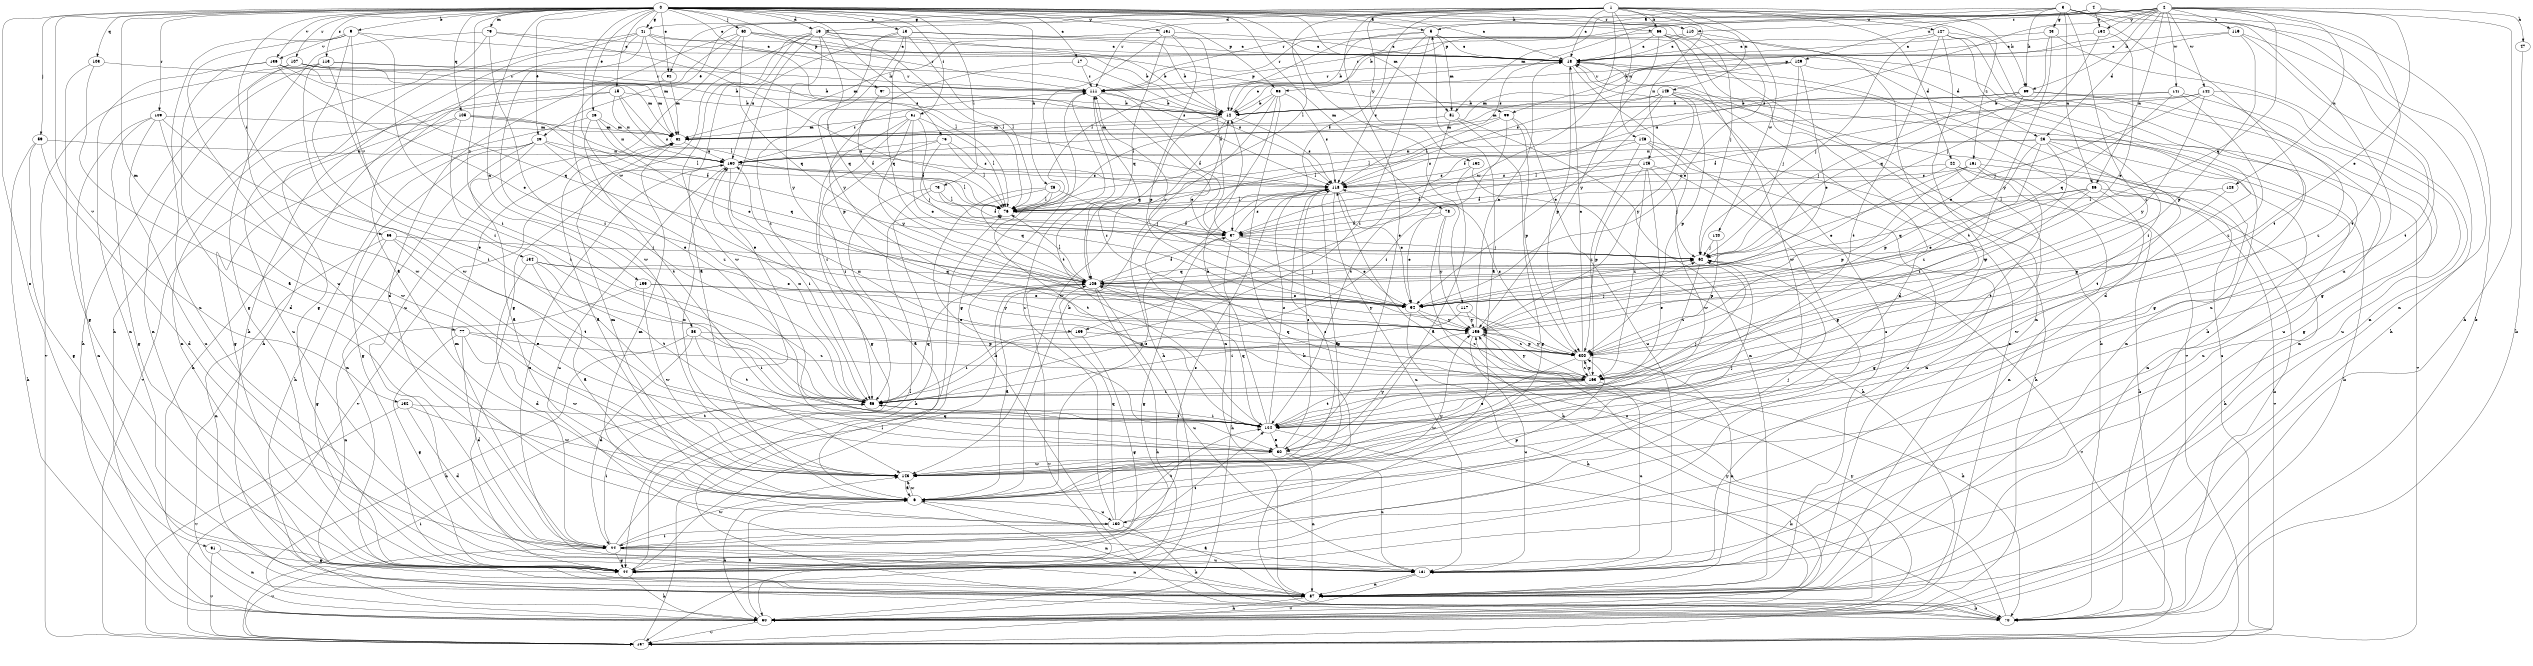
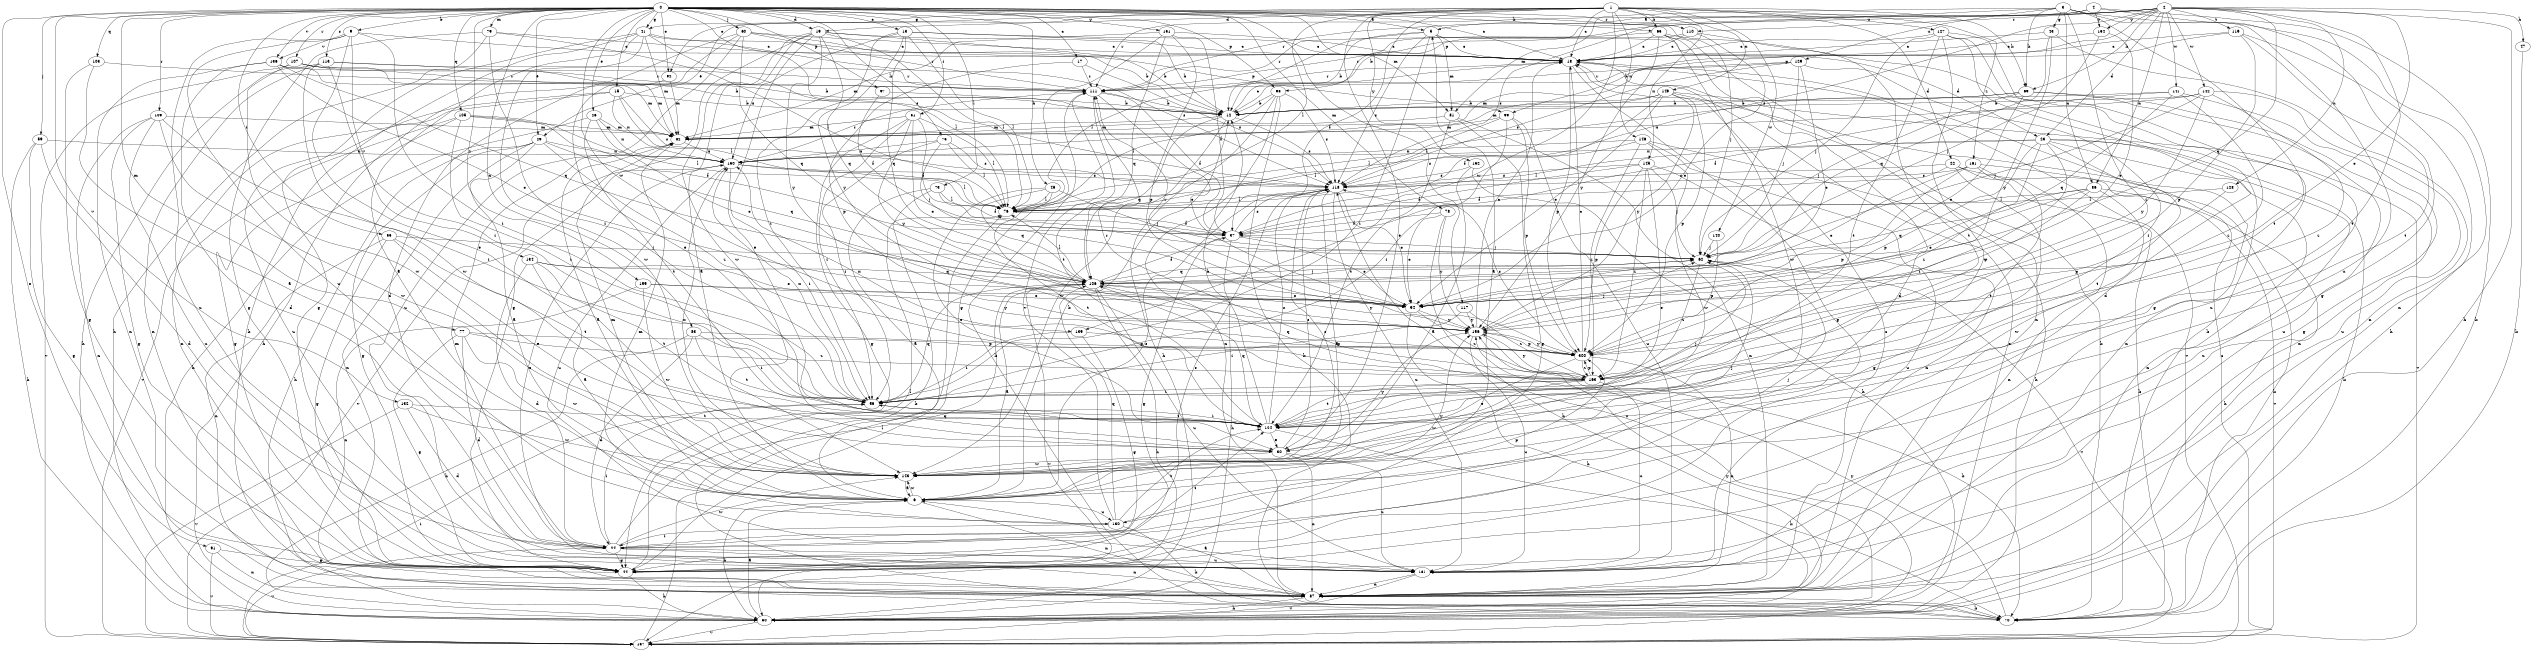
edge "130" -> "111": label "r" -> "v"
edge "4" -> "70": label "b" -> "k"
